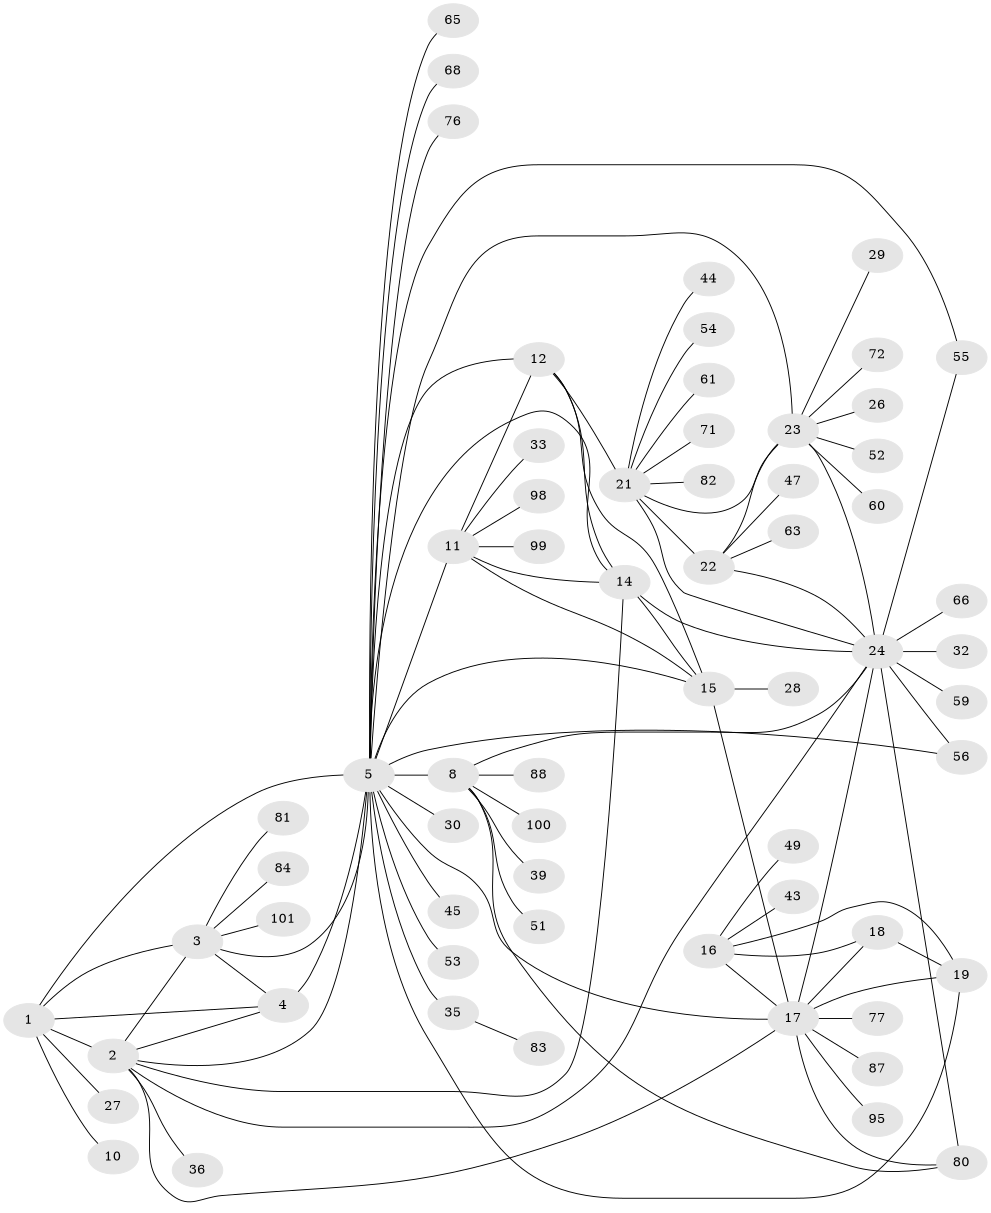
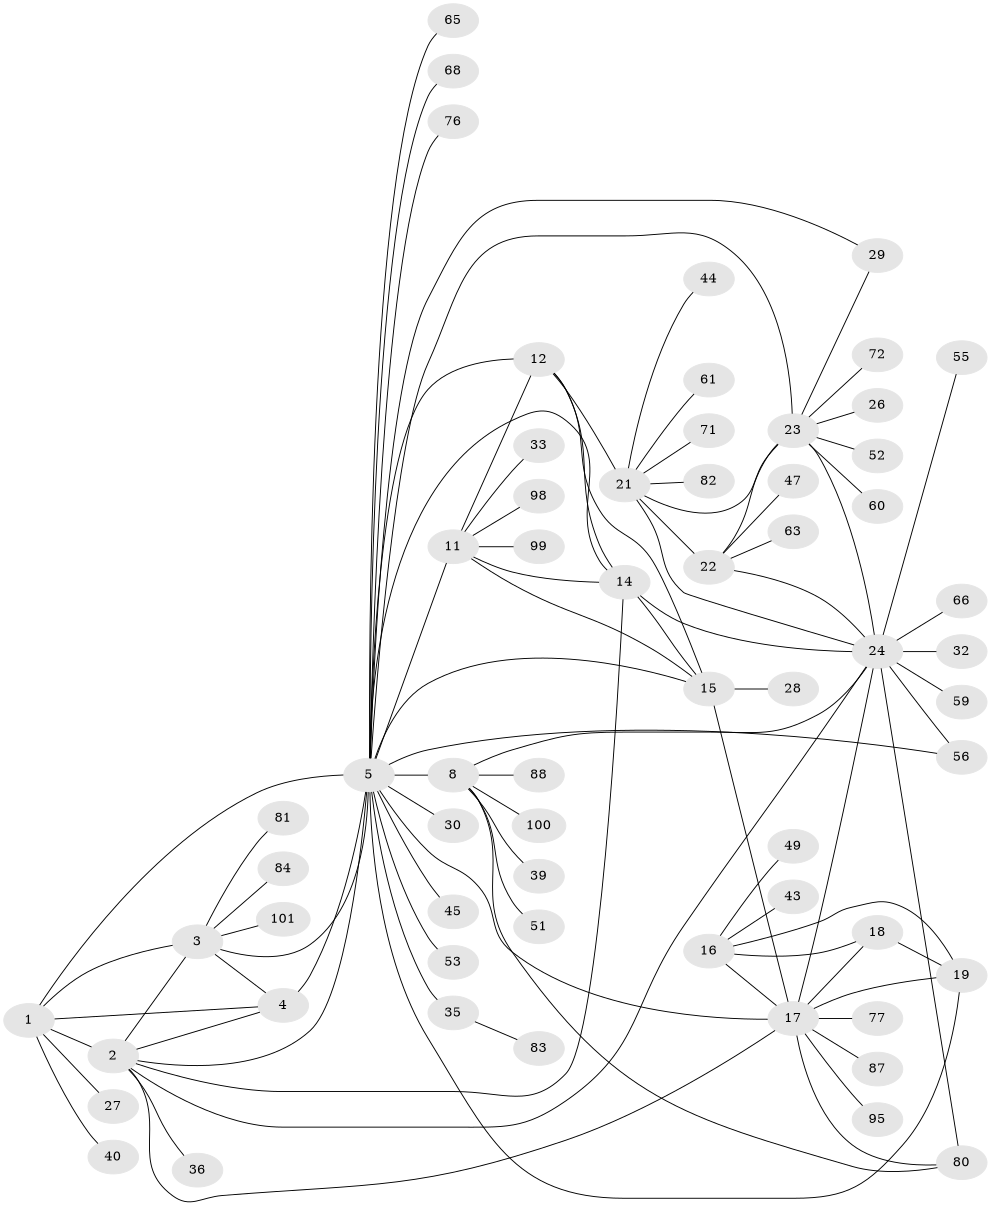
edge "55" -- "5": now "29" -- "5"
node "54": removed
node "10": label "10" -> "40"
